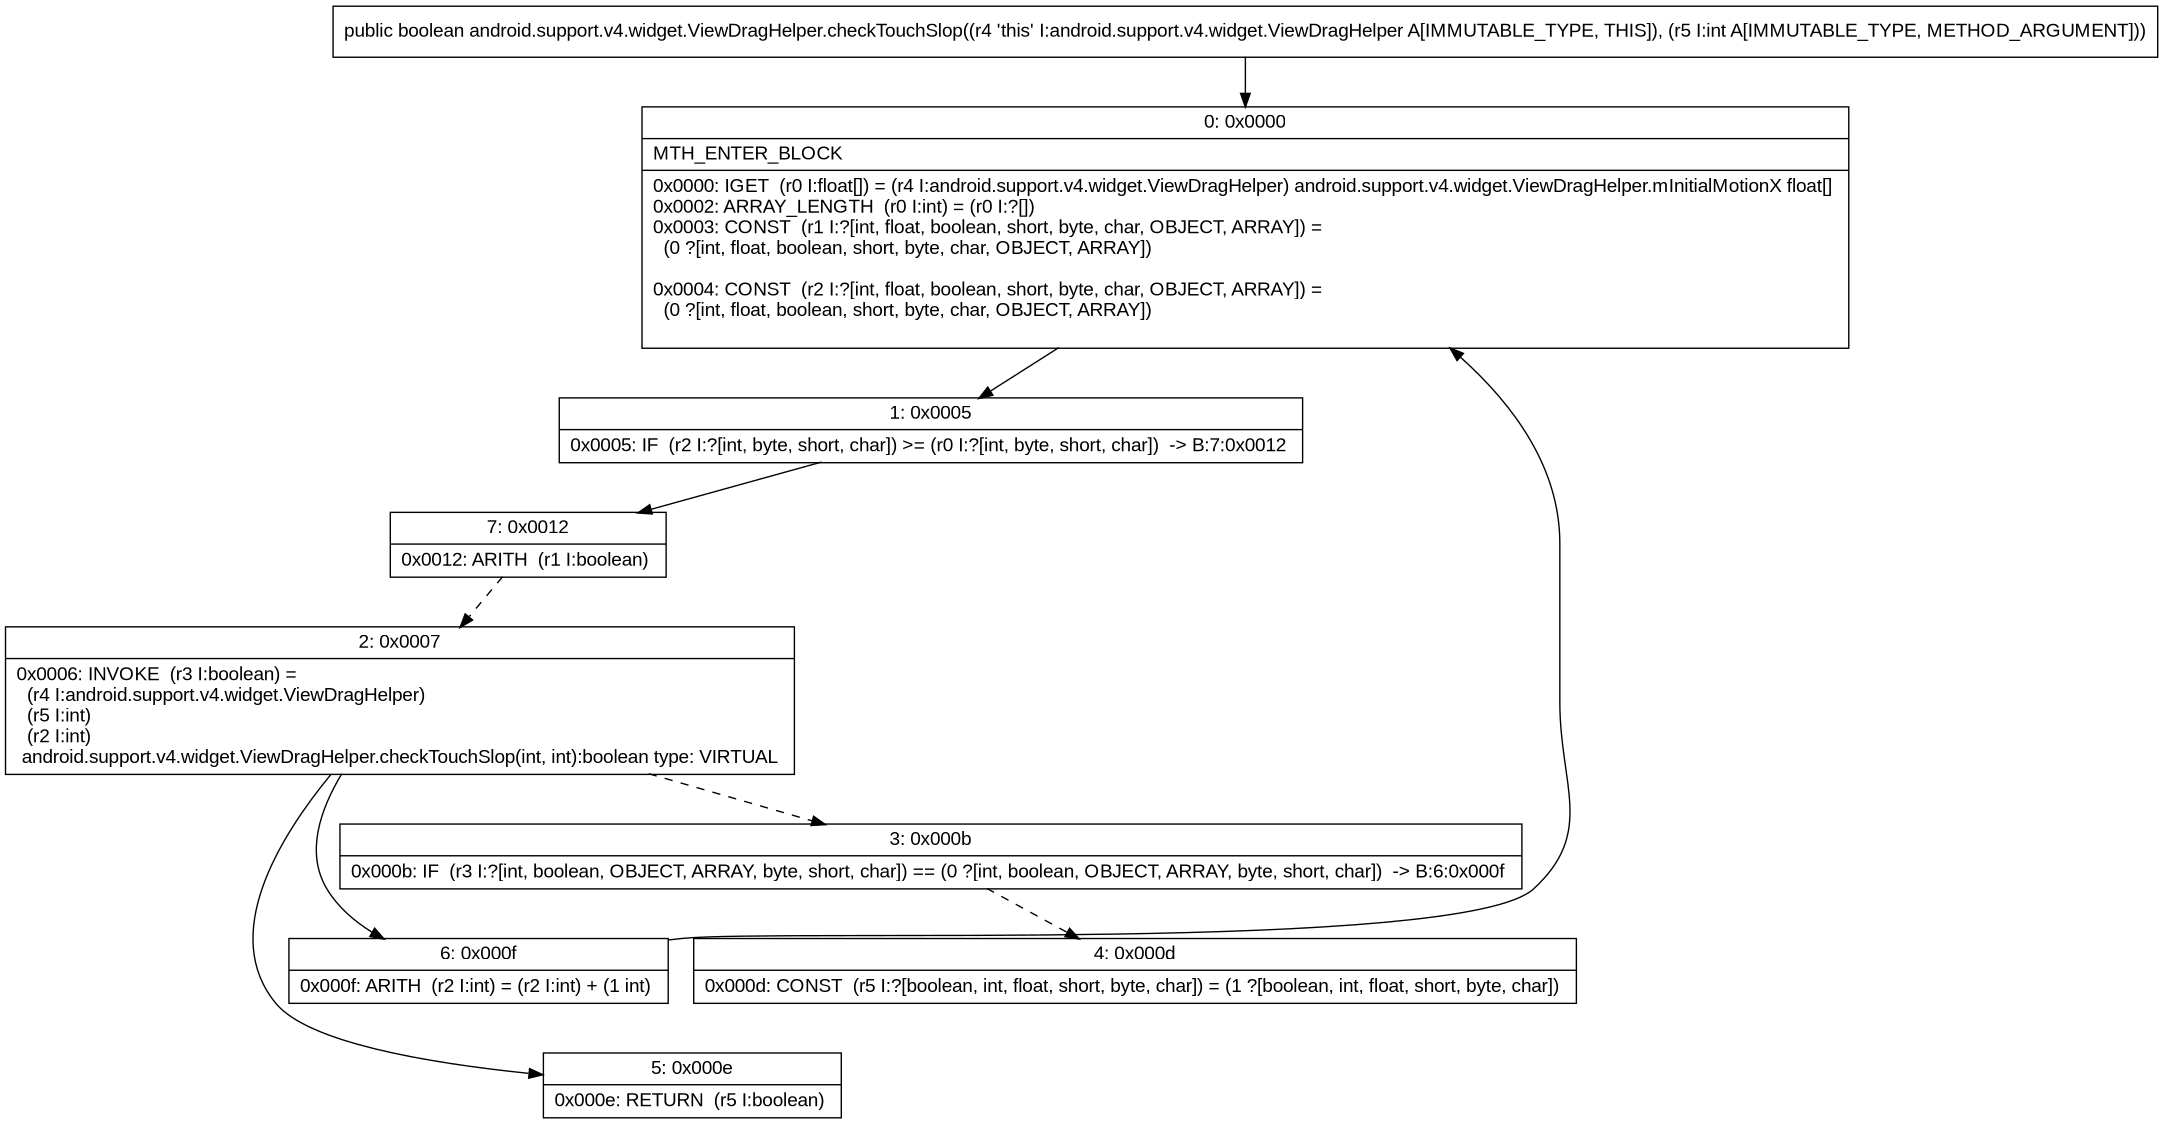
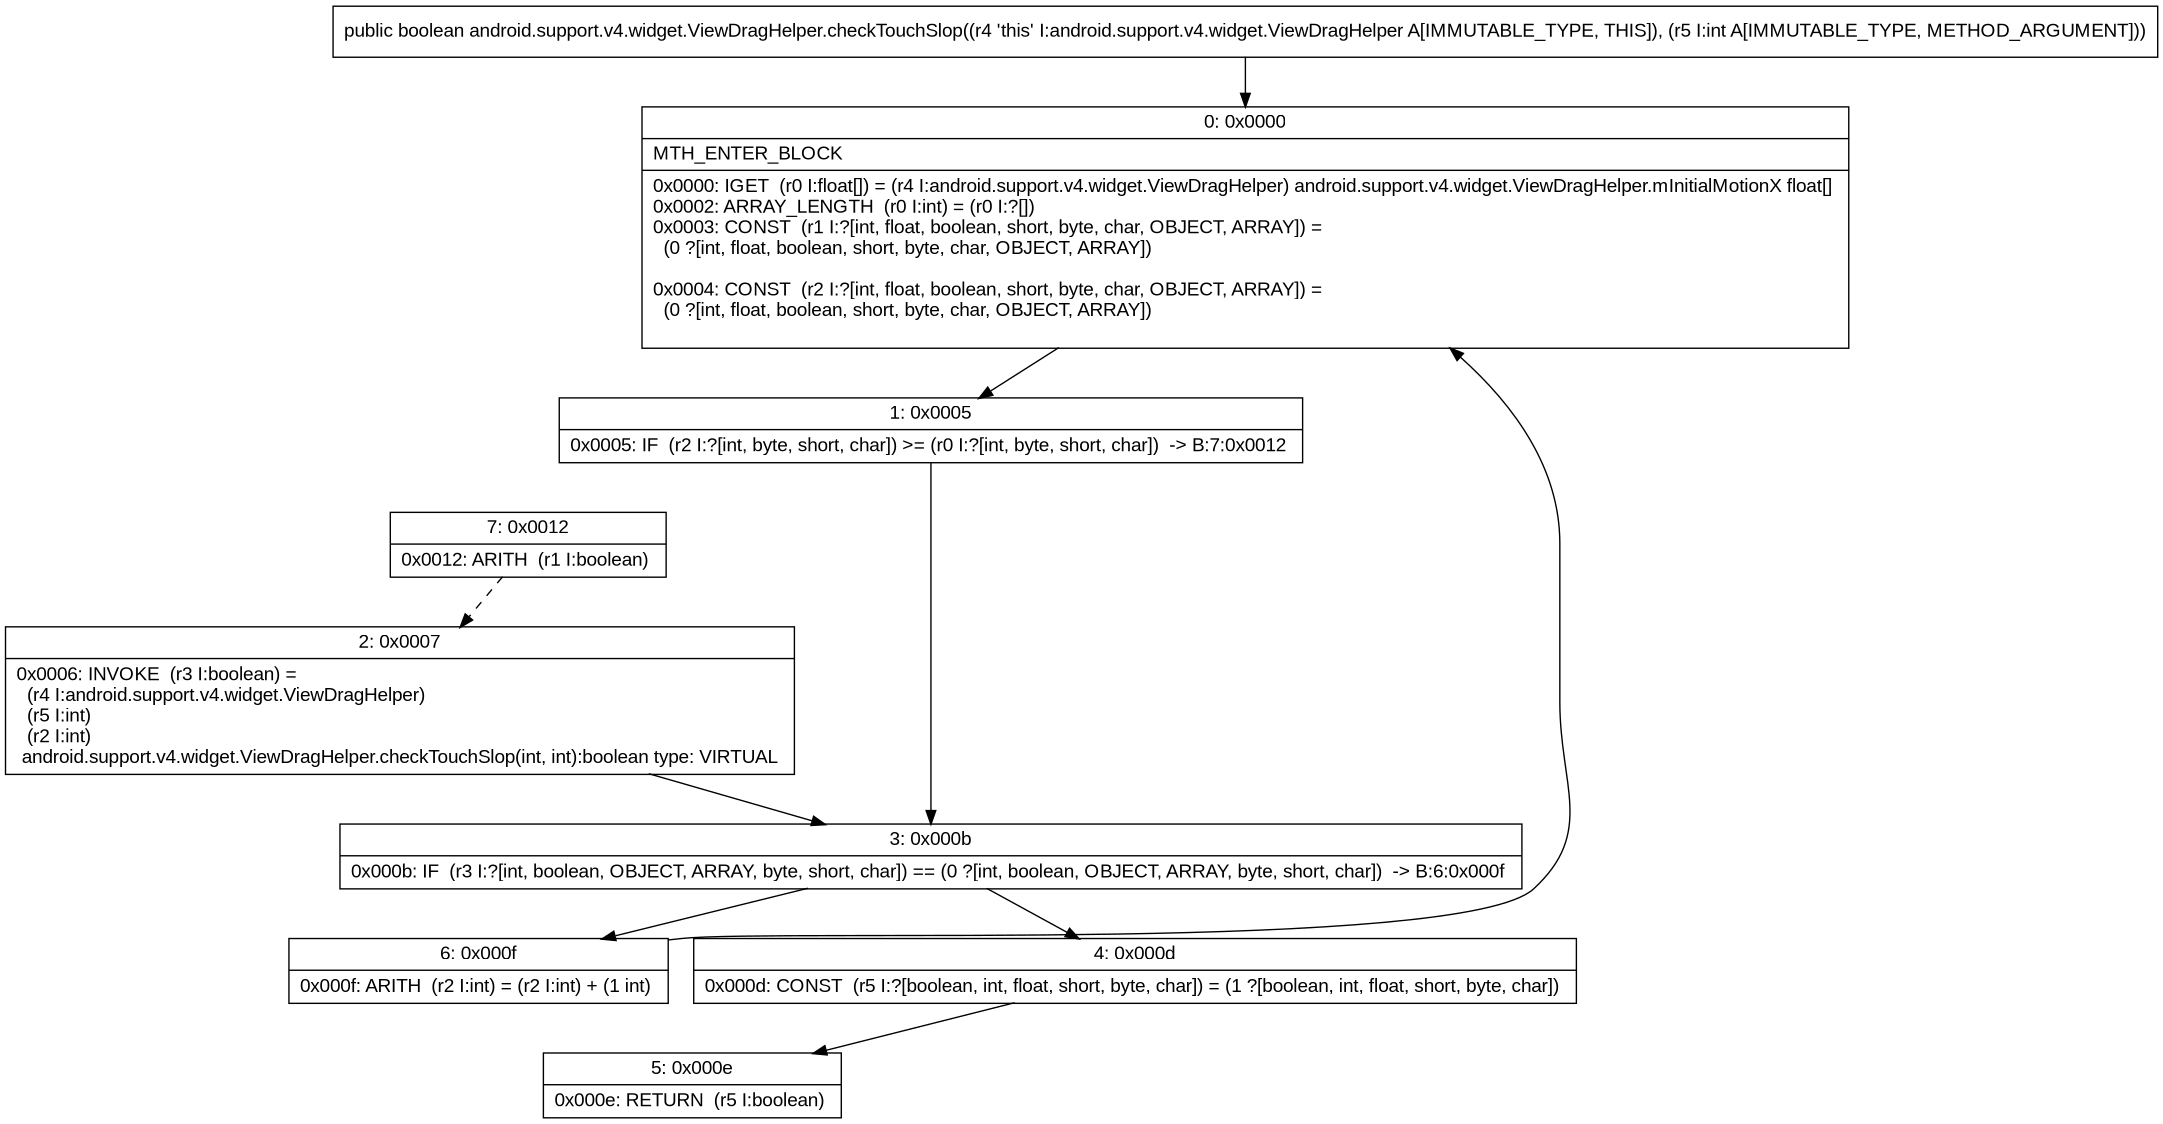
edge "1: 0x0005" -> "7: 0x0012": now "1: 0x0005" -> "3: 0x000b"
edge "2: 0x0007" -> "3: 0x000b": style dashed -> solid
edge "2: 0x0007" -> "6: 0x000f": now "3: 0x000b" -> "6: 0x000f"
edge "3: 0x000b" -> "4: 0x000d": style dashed -> solid
edge "2: 0x0007" -> "5: 0x000e": now "4: 0x000d" -> "5: 0x000e"
